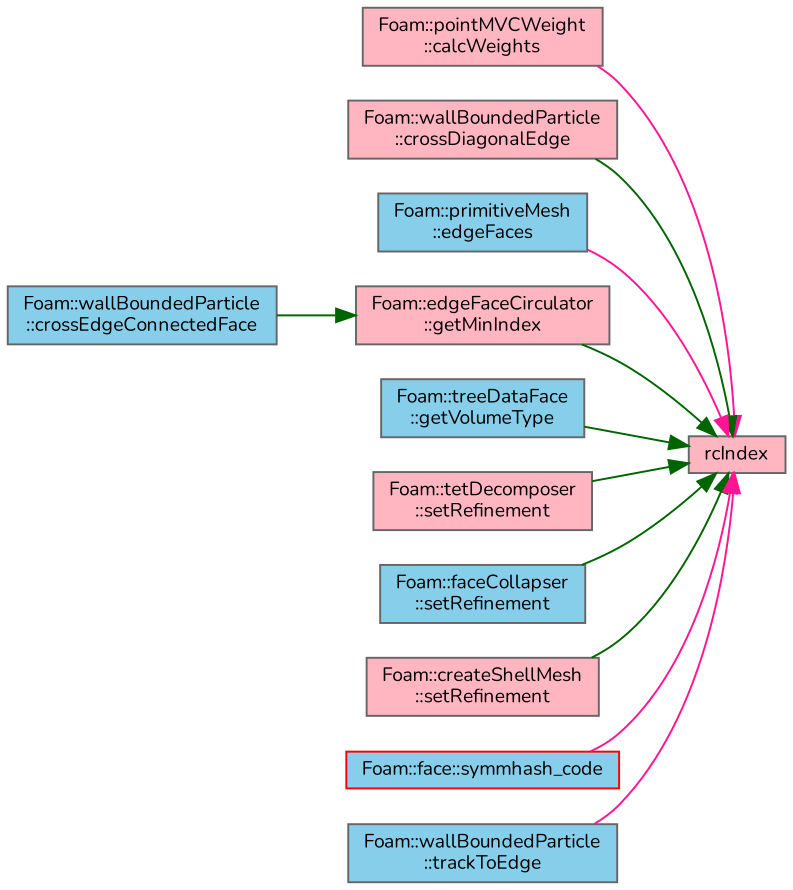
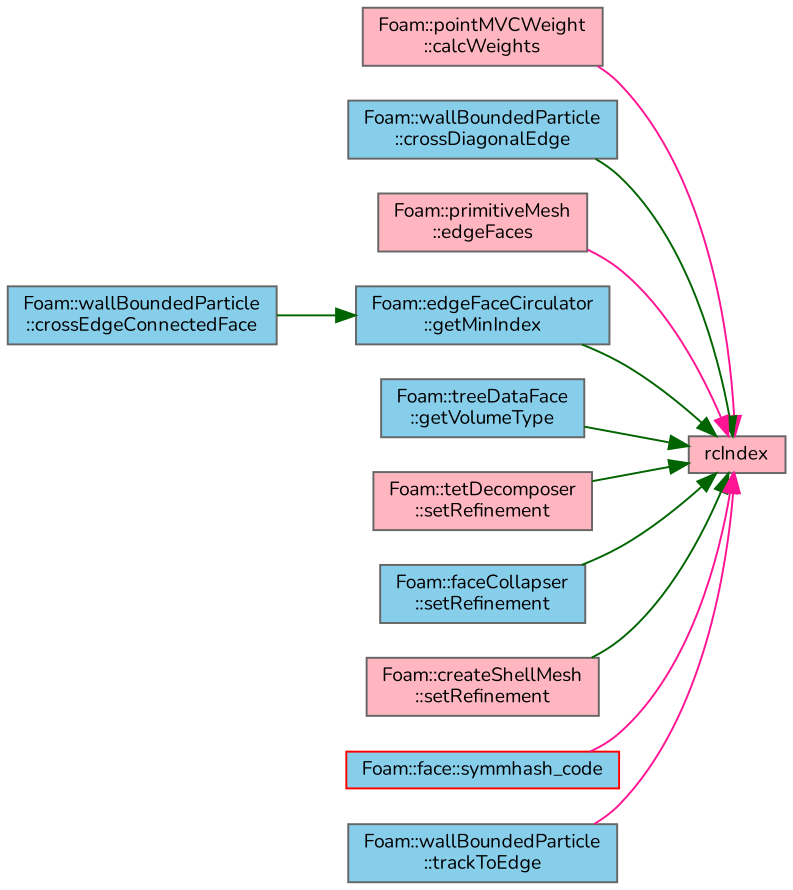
node "Foam::wallBoundedParticle ::crossDiagonalEdge": fillcolor lightpink -> skyblue
node "Foam::primitiveMesh ::edgeFaces": fillcolor skyblue -> lightpink
node "Foam::edgeFaceCirculator ::getMinIndex": fillcolor lightpink -> skyblue
